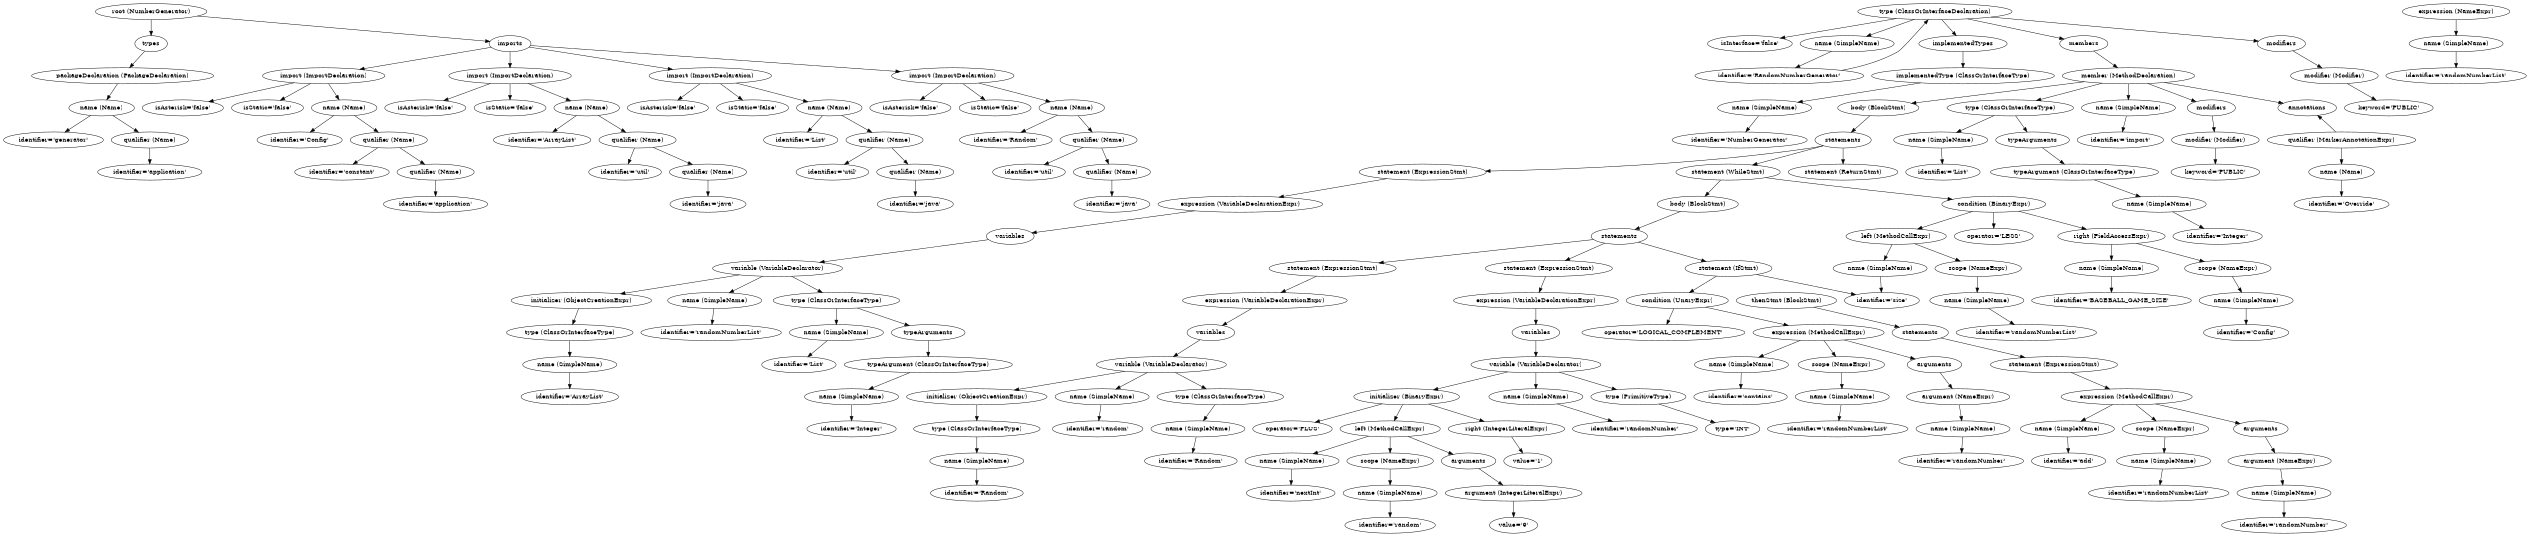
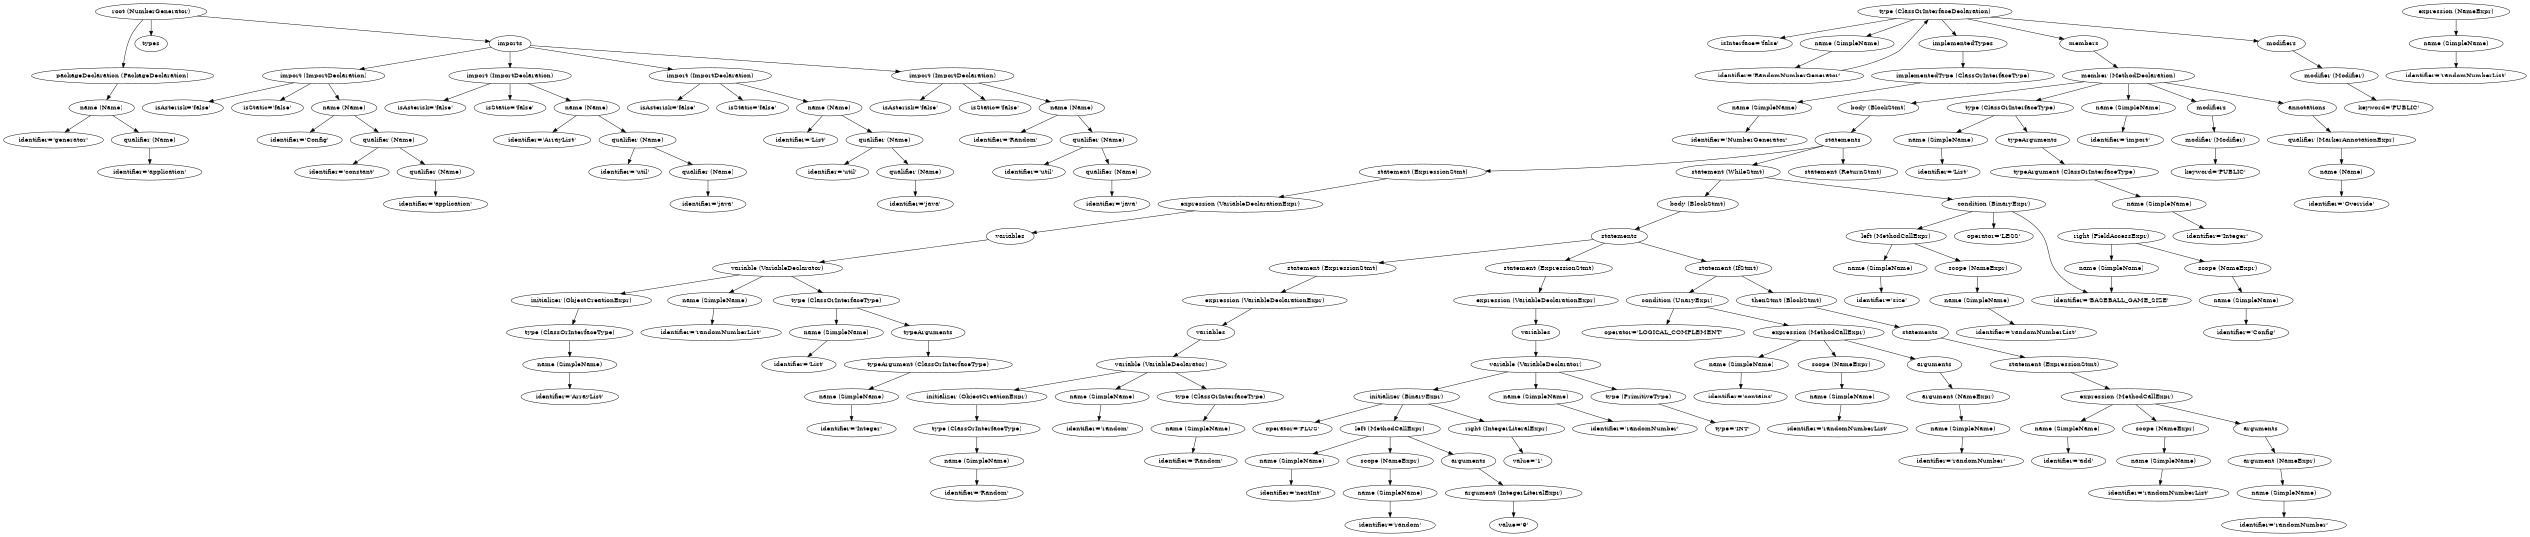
edge "types" -> "packageDeclaration (PackageDeclaration)": now "root (NumberGenerator)" -> "packageDeclaration (PackageDeclaration)"
edge "qualifier (MarkerAnnotationExpr)" -> "annotations": reversed
edge "condition (BinaryExpr)" -> "right (FieldAccessExpr)": now "condition (BinaryExpr)" -> "identifier='BASEBALL_GAME_SIZE'"
edge "statement (IfStmt)" -> "identifier='size'": now "statement (IfStmt)" -> "thenStmt (BlockStmt)"
